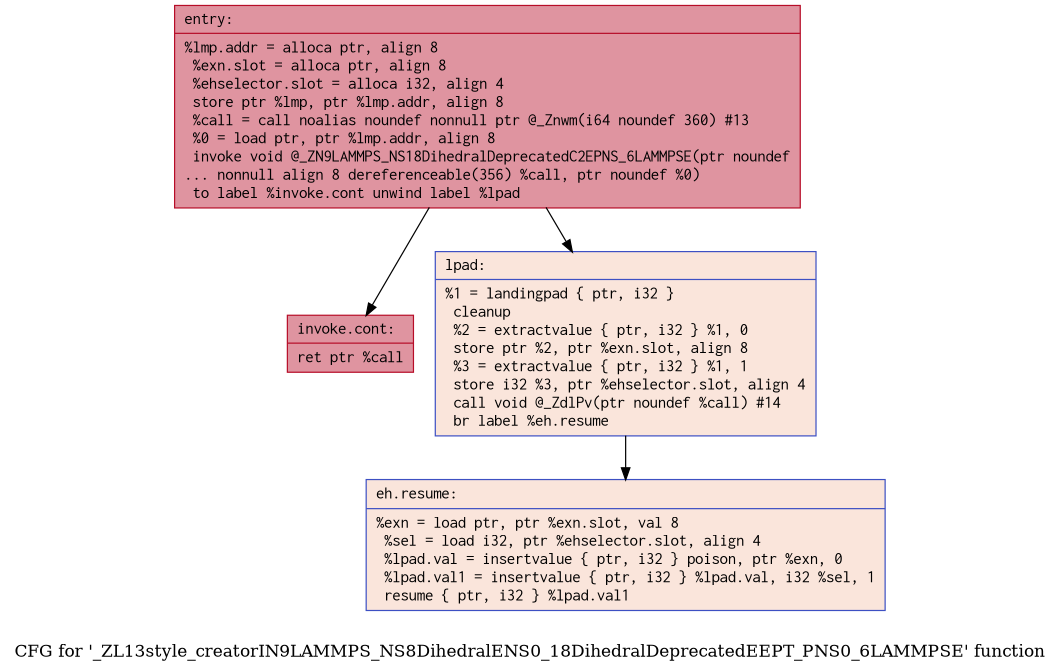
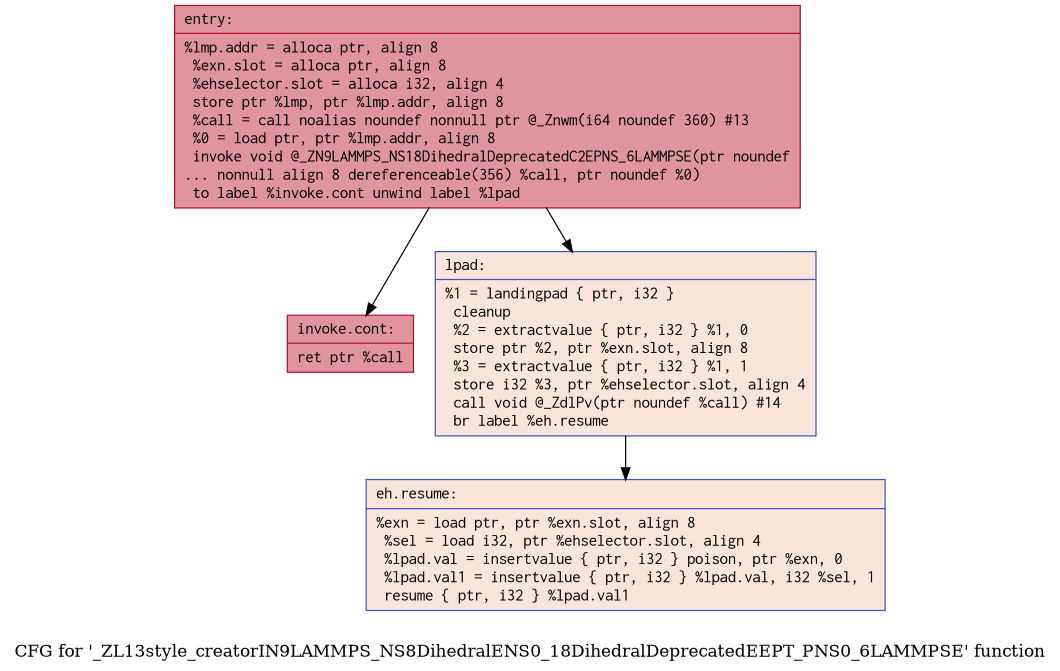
node "eh.resume:": text "%exn = load ptr, ptr %exn.slot, val 8" -> "%exn = load ptr, ptr %exn.slot, align 8"
